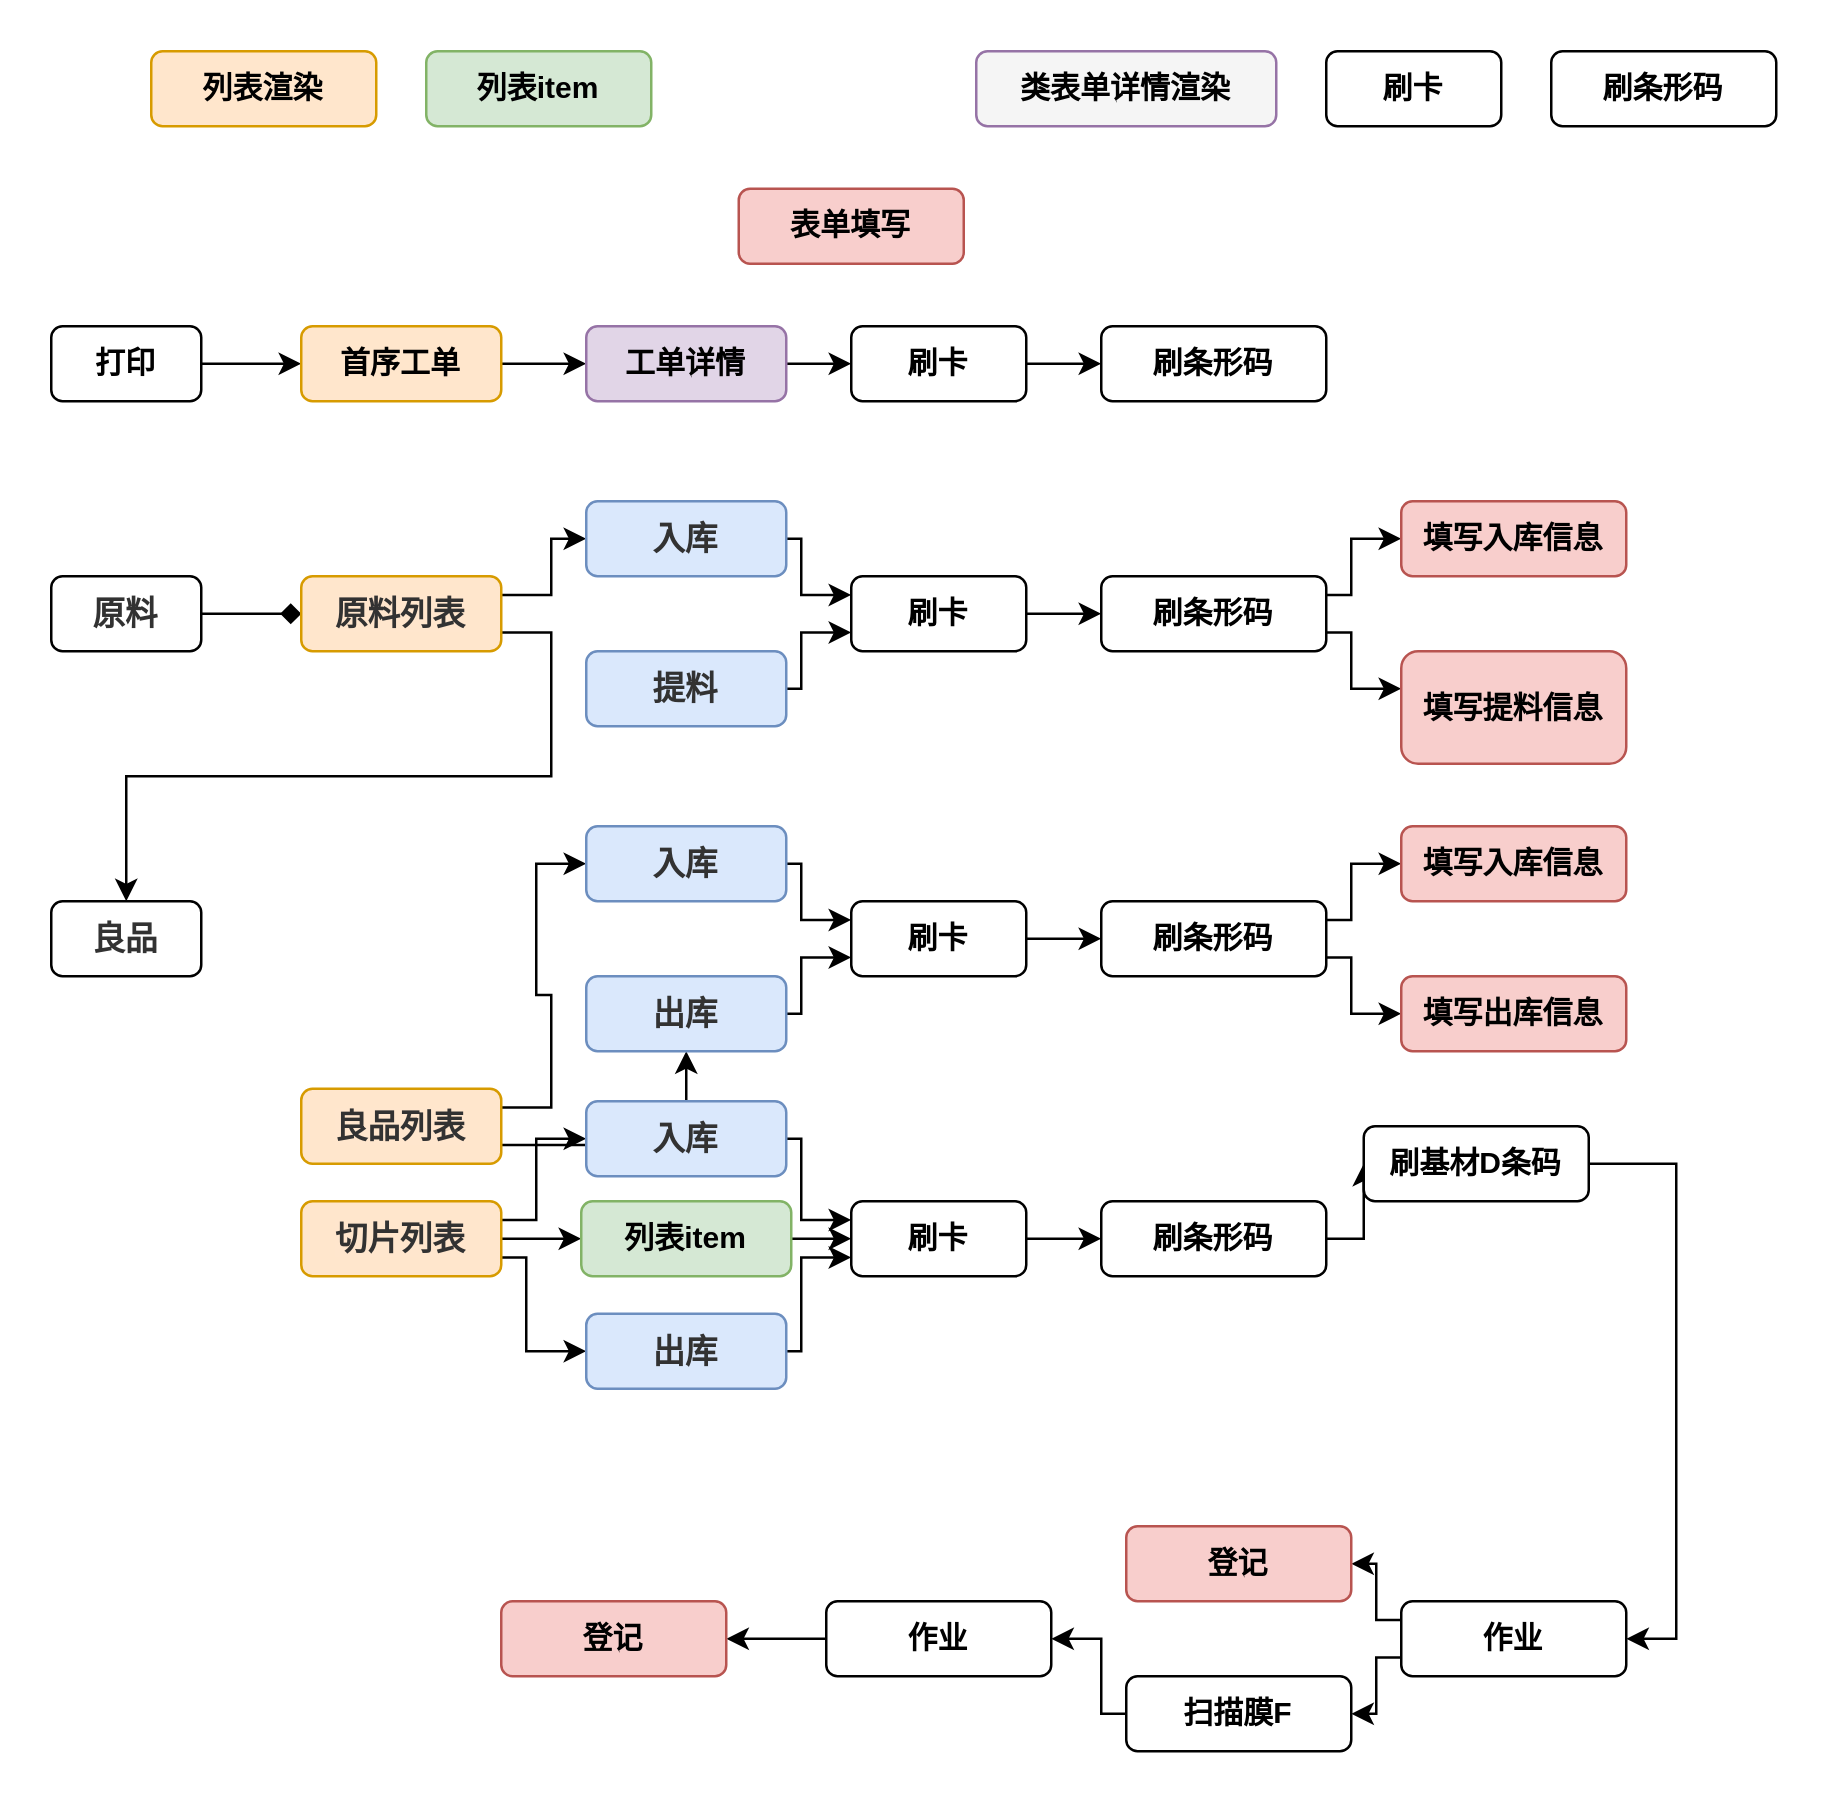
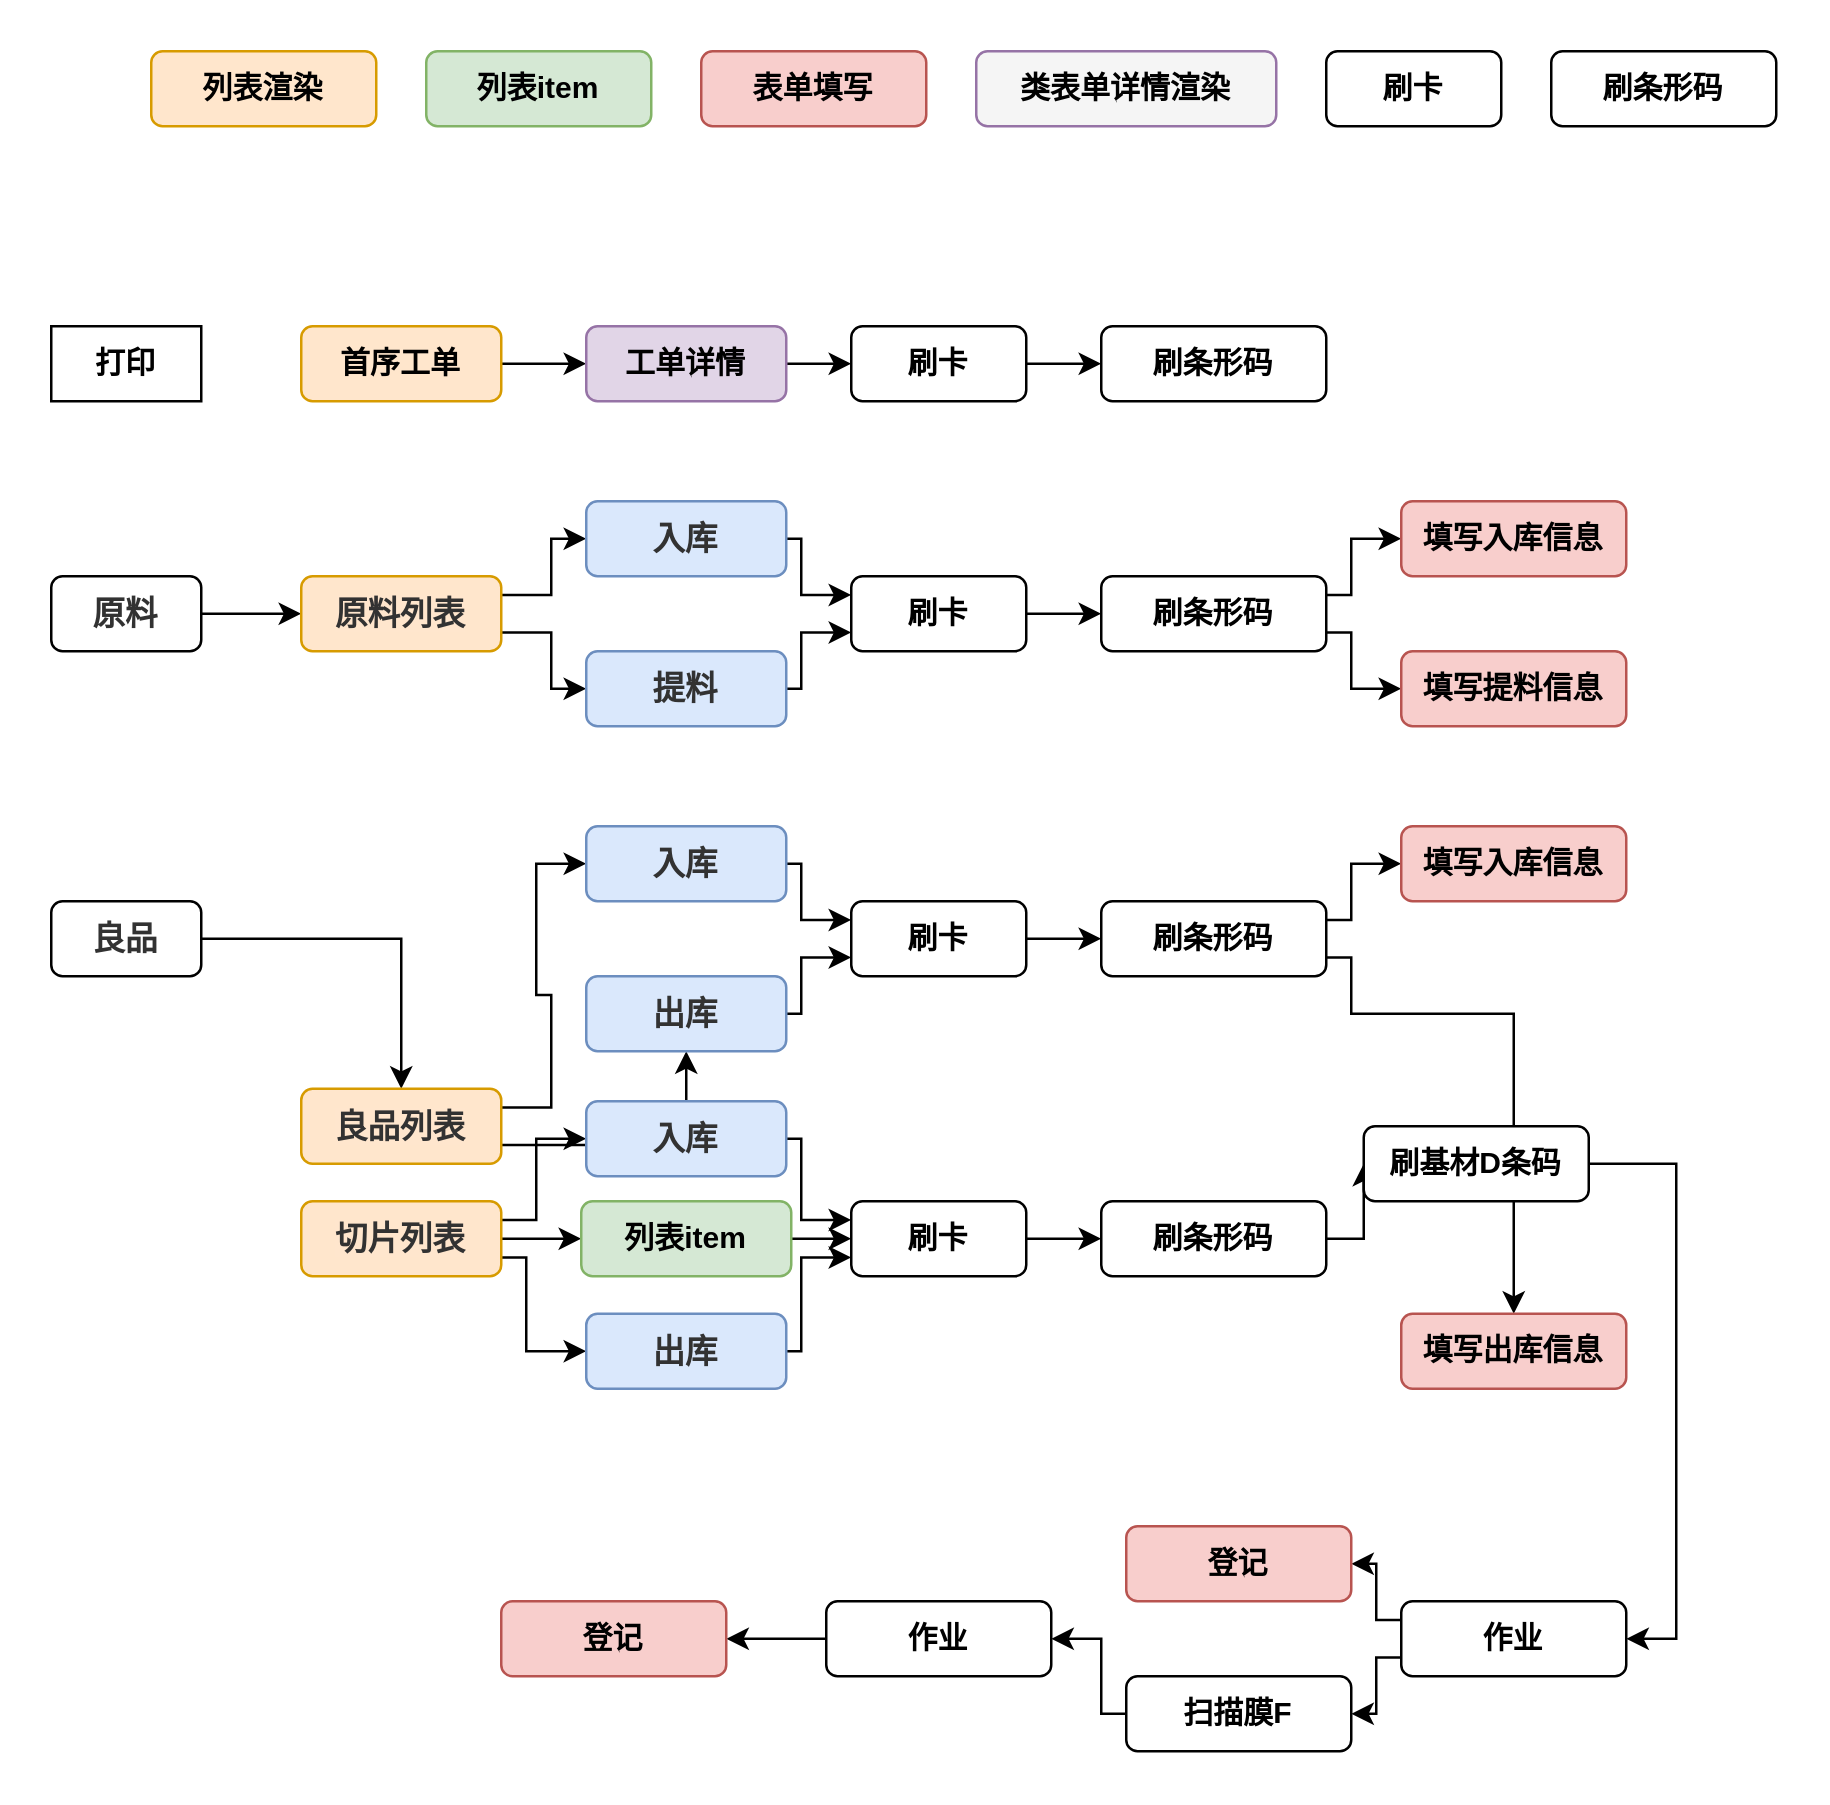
node "表单填写": moved (851, 226) -> (814, 89)
node "打印": shape rounded rectangle -> rectangle
edge "打印" -> "首序工单": removed
edge "原料" -> "原料列表": arrowhead diamond -> classic
node "填写提料信息": size 225x113 -> 225x75
edge "原料列表" -> "良品": now "原料列表" -> "提料"
edge "良品" -> "良品列表": added
node "填写出库信息": moved (1514, 1014) -> (1514, 1351)
